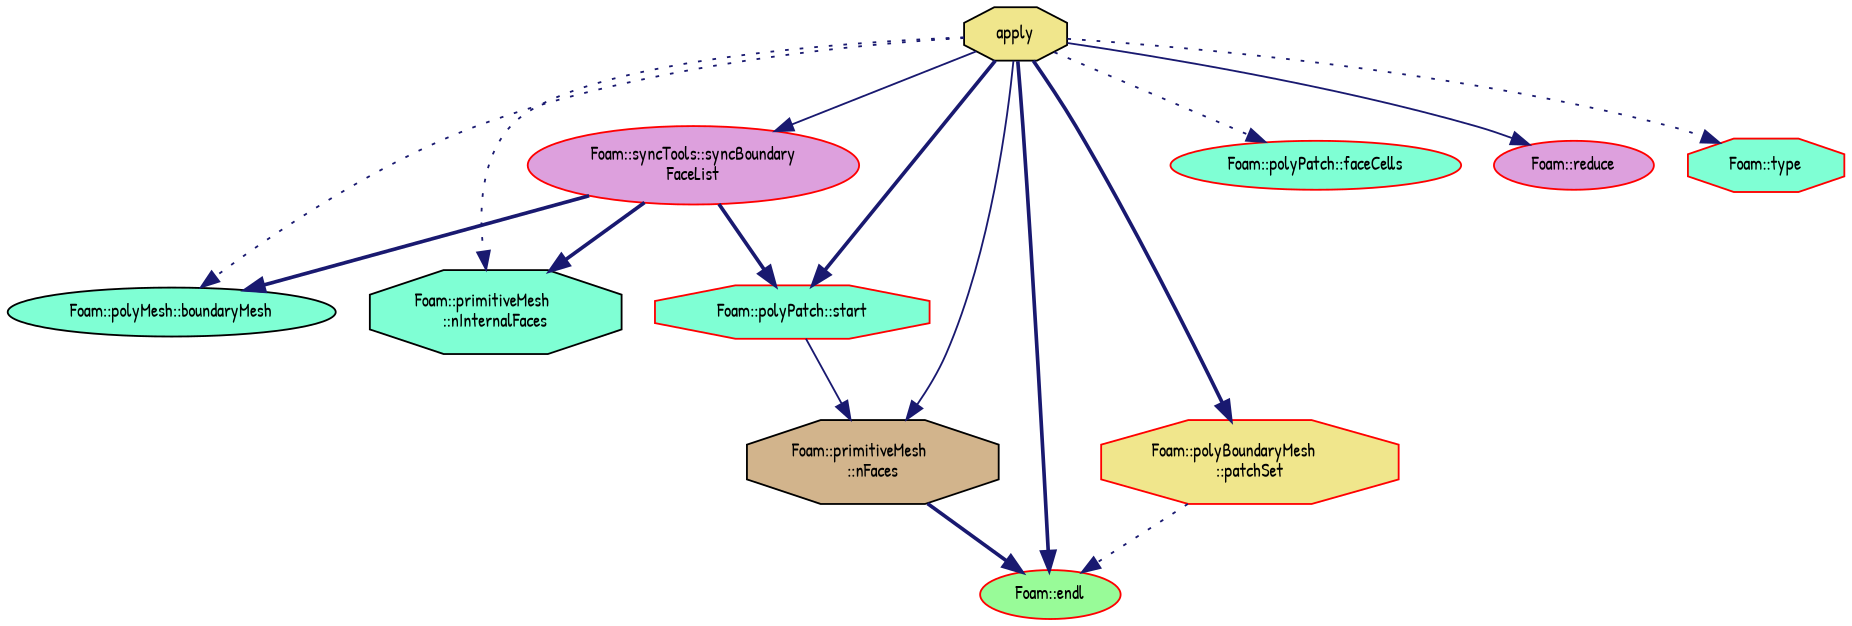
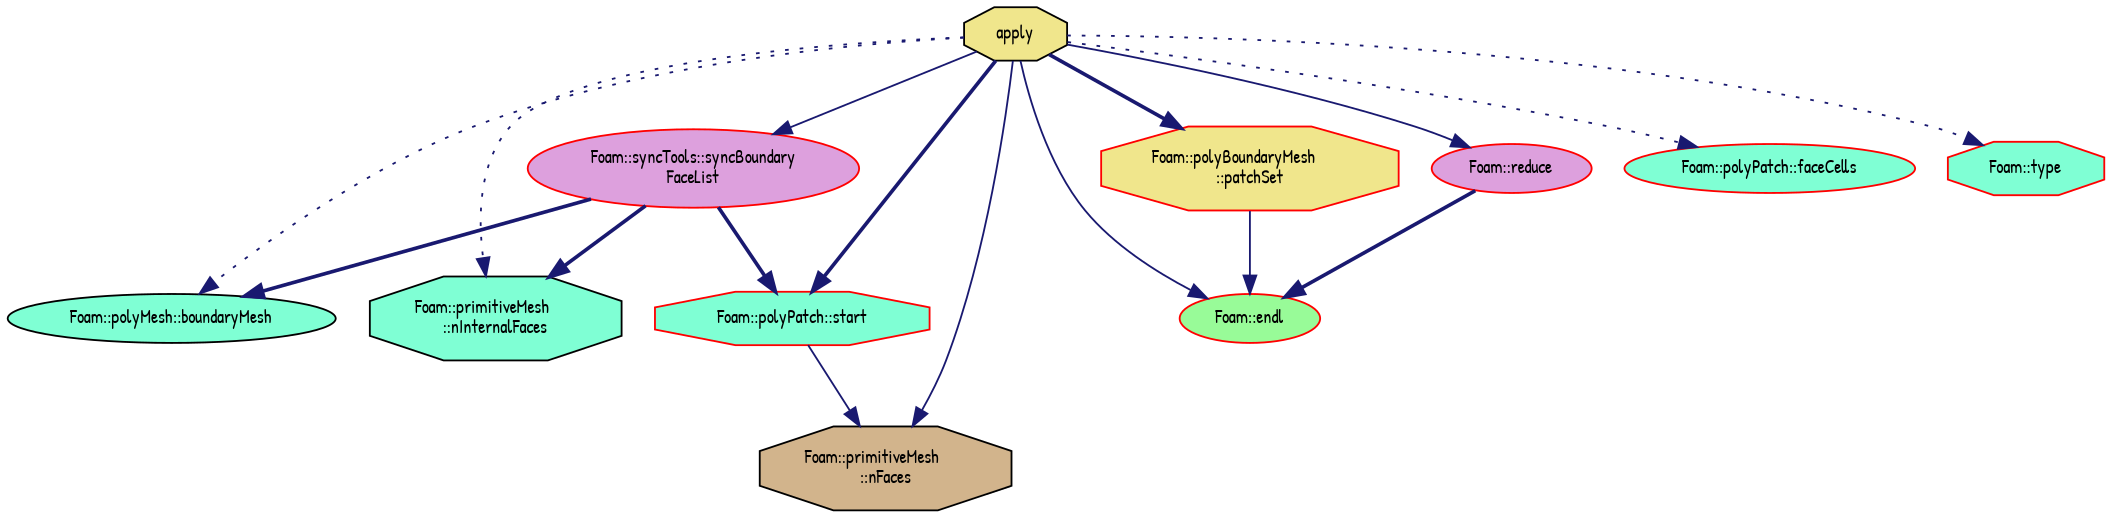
edge "apply" -> "Foam::endl": style bold -> solid
edge "Foam::primitiveMesh ::nFaces" -> "Foam::endl": now "Foam::reduce" -> "Foam::endl"
edge "Foam::polyBoundaryMesh ::patchSet" -> "Foam::endl": style dotted -> solid
